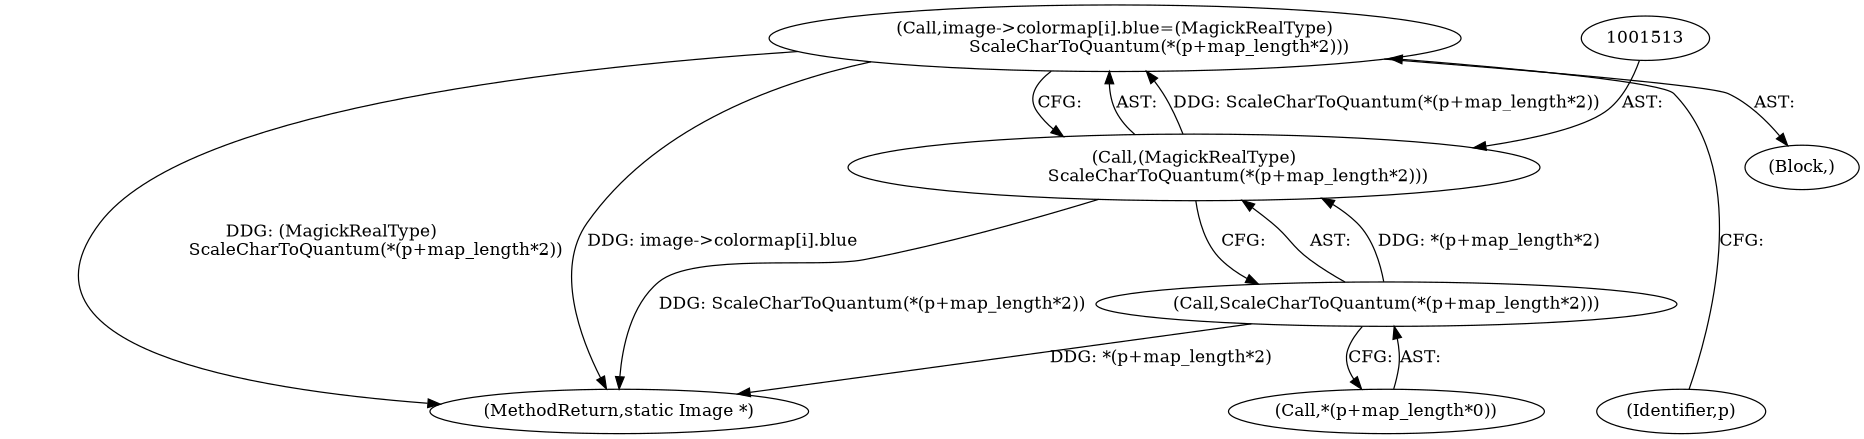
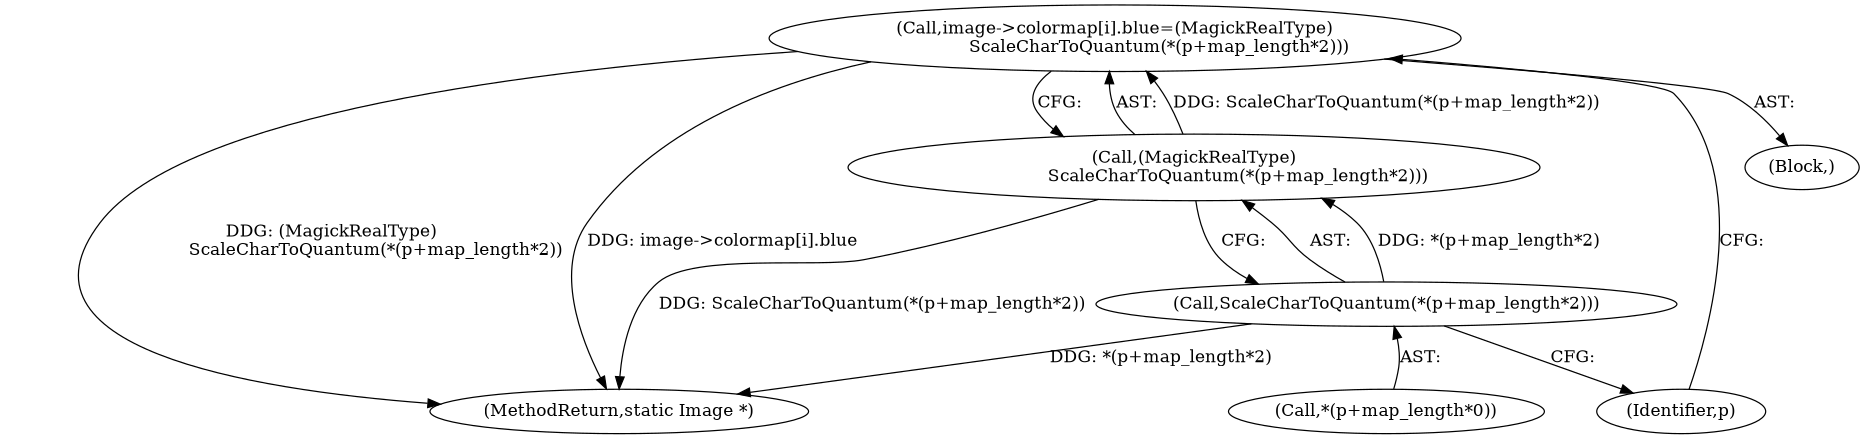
node "1001513": removed
edge "(Call,ScaleCharToQuantum(*(p+map_length*2)))" -> "(Call,*(p+map_length*0))": now "(Call,ScaleCharToQuantum(*(p+map_length*2)))" -> "(Identifier,p)"
